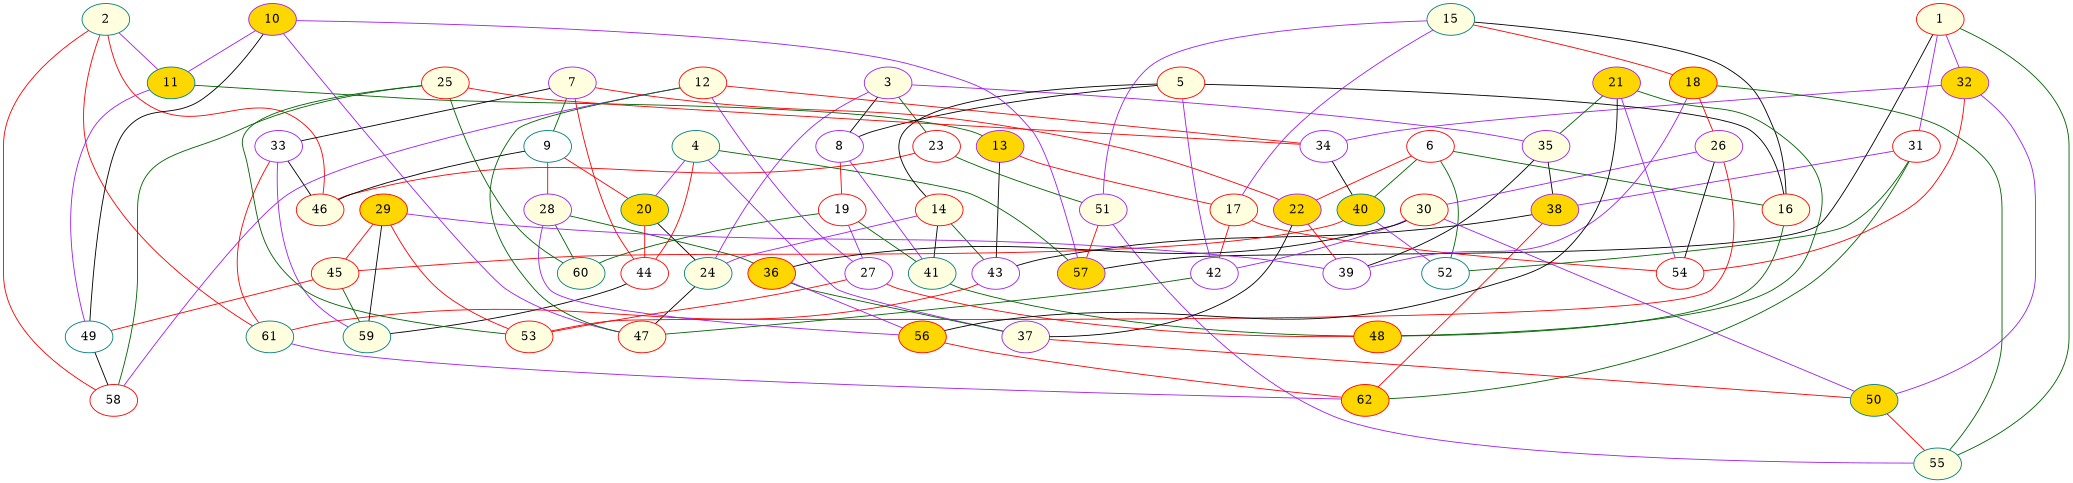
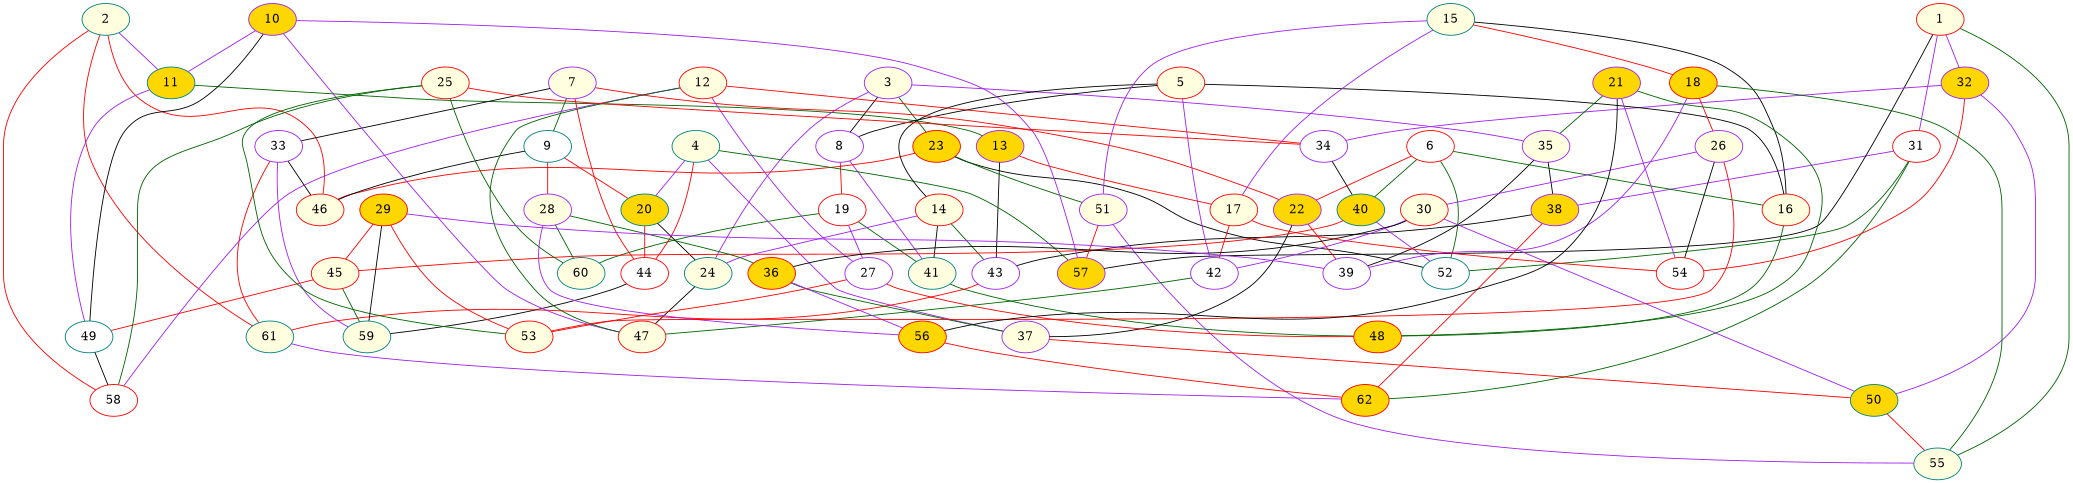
node "23": fillcolor white -> gold
edge "23" -- "52": added
